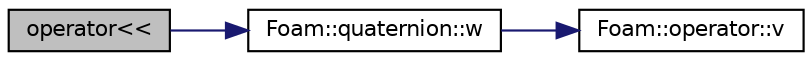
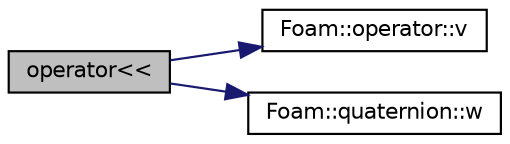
edge "Foam::quaternion::w" -> "Foam::operator::v": now "operator<<" -> "Foam::operator::v"
